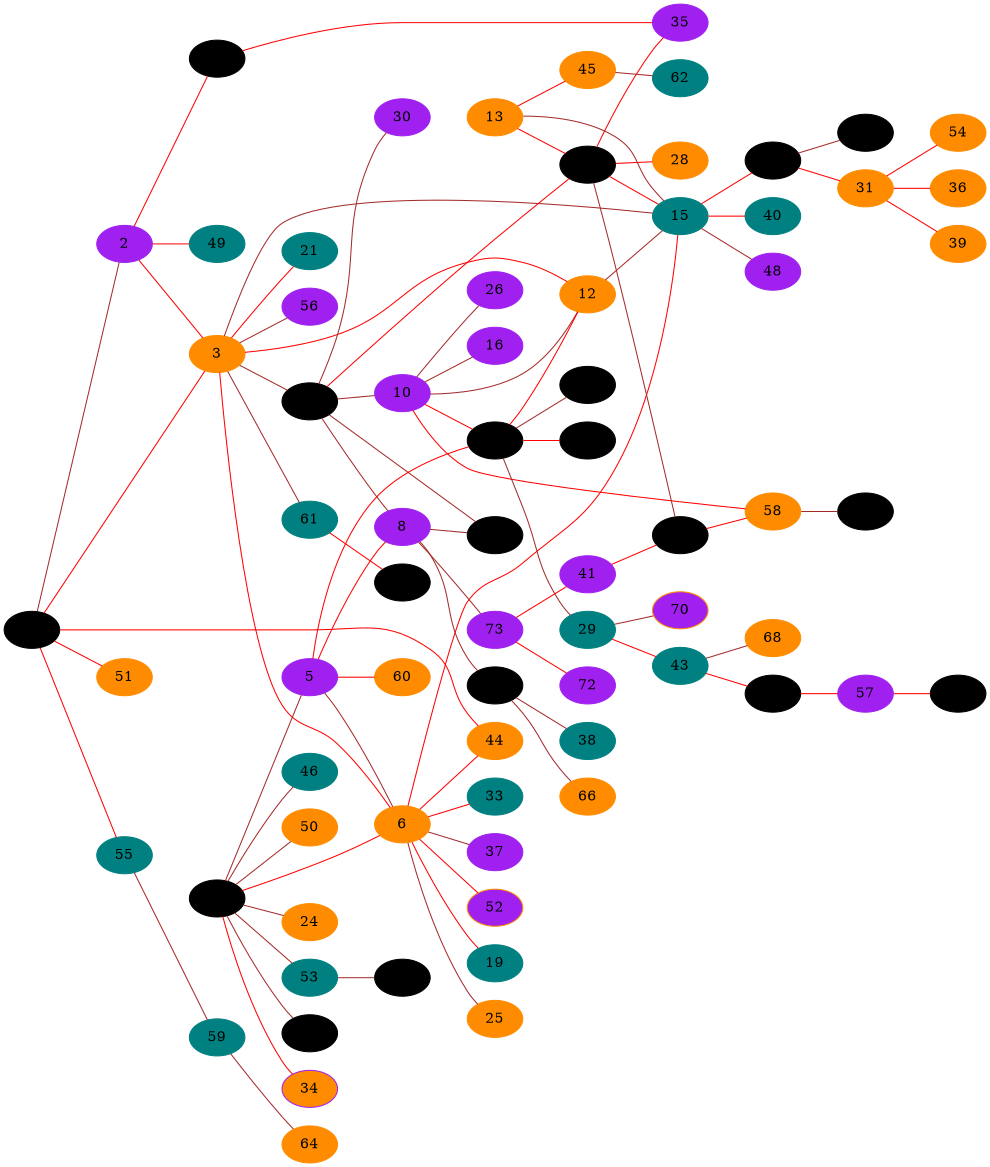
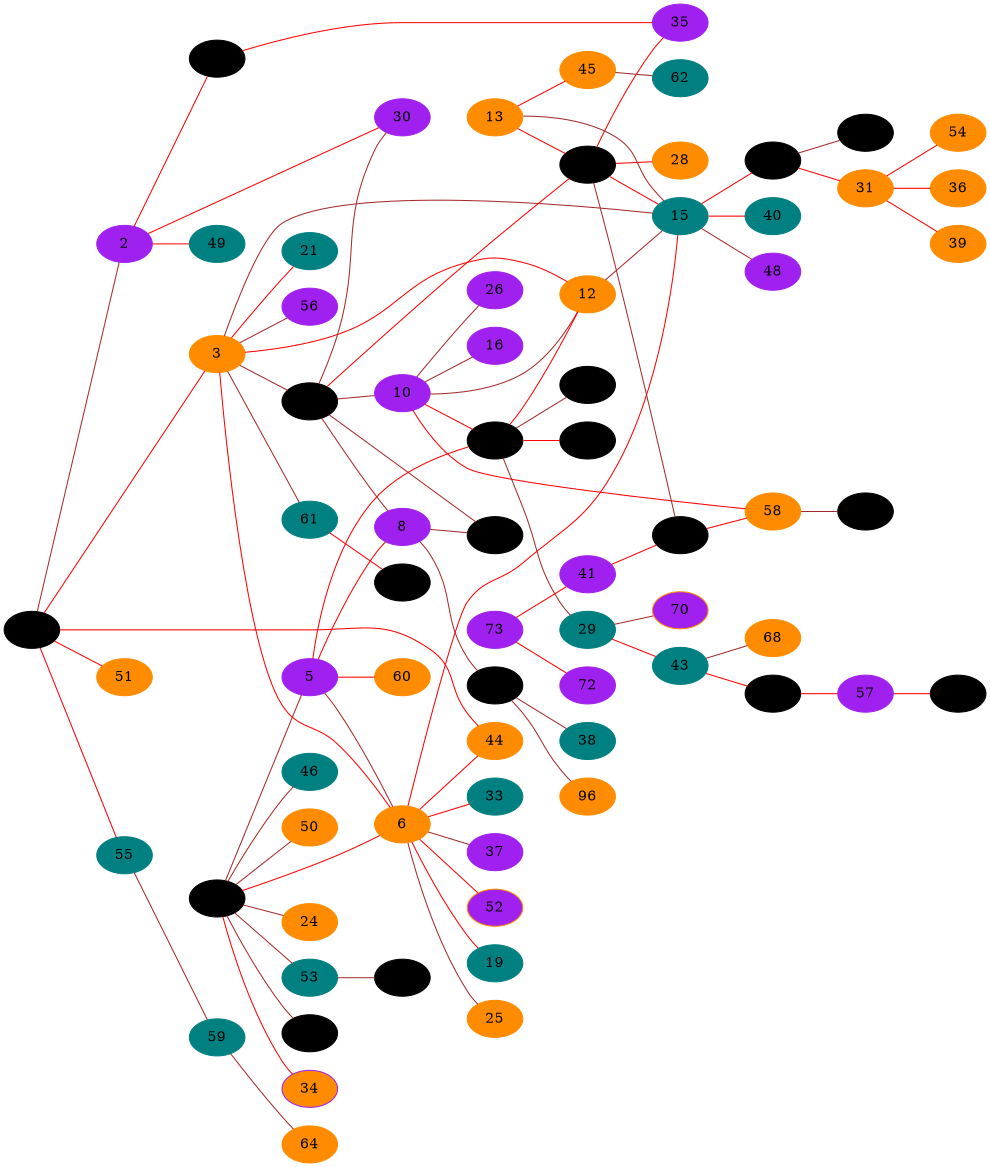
edge "2" -- "3": now "2" -- "30"
edge "8" -- "73": removed
node "66": label "66" -> "96"
